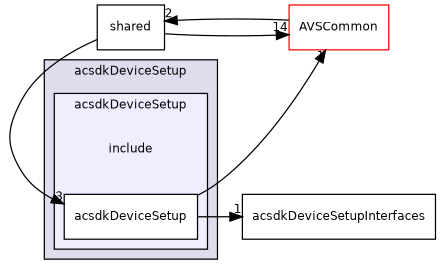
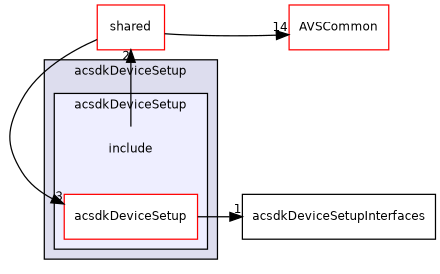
edge "AVSCommon" -> "shared": now "include" -> "shared"
node "shared": color black -> red
edge "acsdkDeviceSetup" -> "AVSCommon": removed
node "acsdkDeviceSetup": color black -> red
